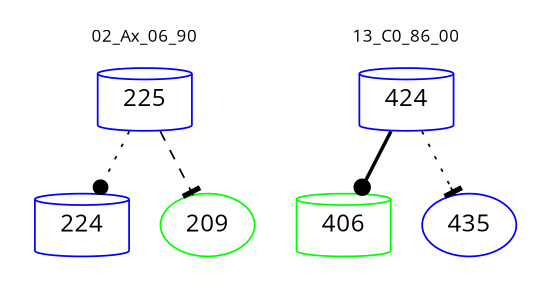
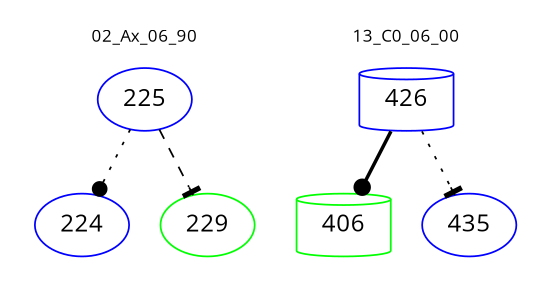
cluster "13_C0_86_00": label "13_C0_86_00" -> "13_C0_06_00"
node "225": shape cylinder -> ellipse
node "424": label "424" -> "426"
node "224": shape cylinder -> ellipse
node "209": label "209" -> "229"
